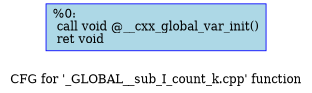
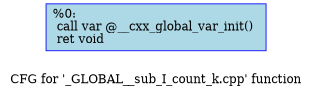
node "%0:": text "call void @__cxx_global_var_init()" -> "call var @__cxx_global_var_init()"
